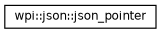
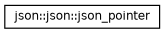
node "wpi::json::json_pointer": label "wpi::json::json_pointer" -> "json::json::json_pointer"
